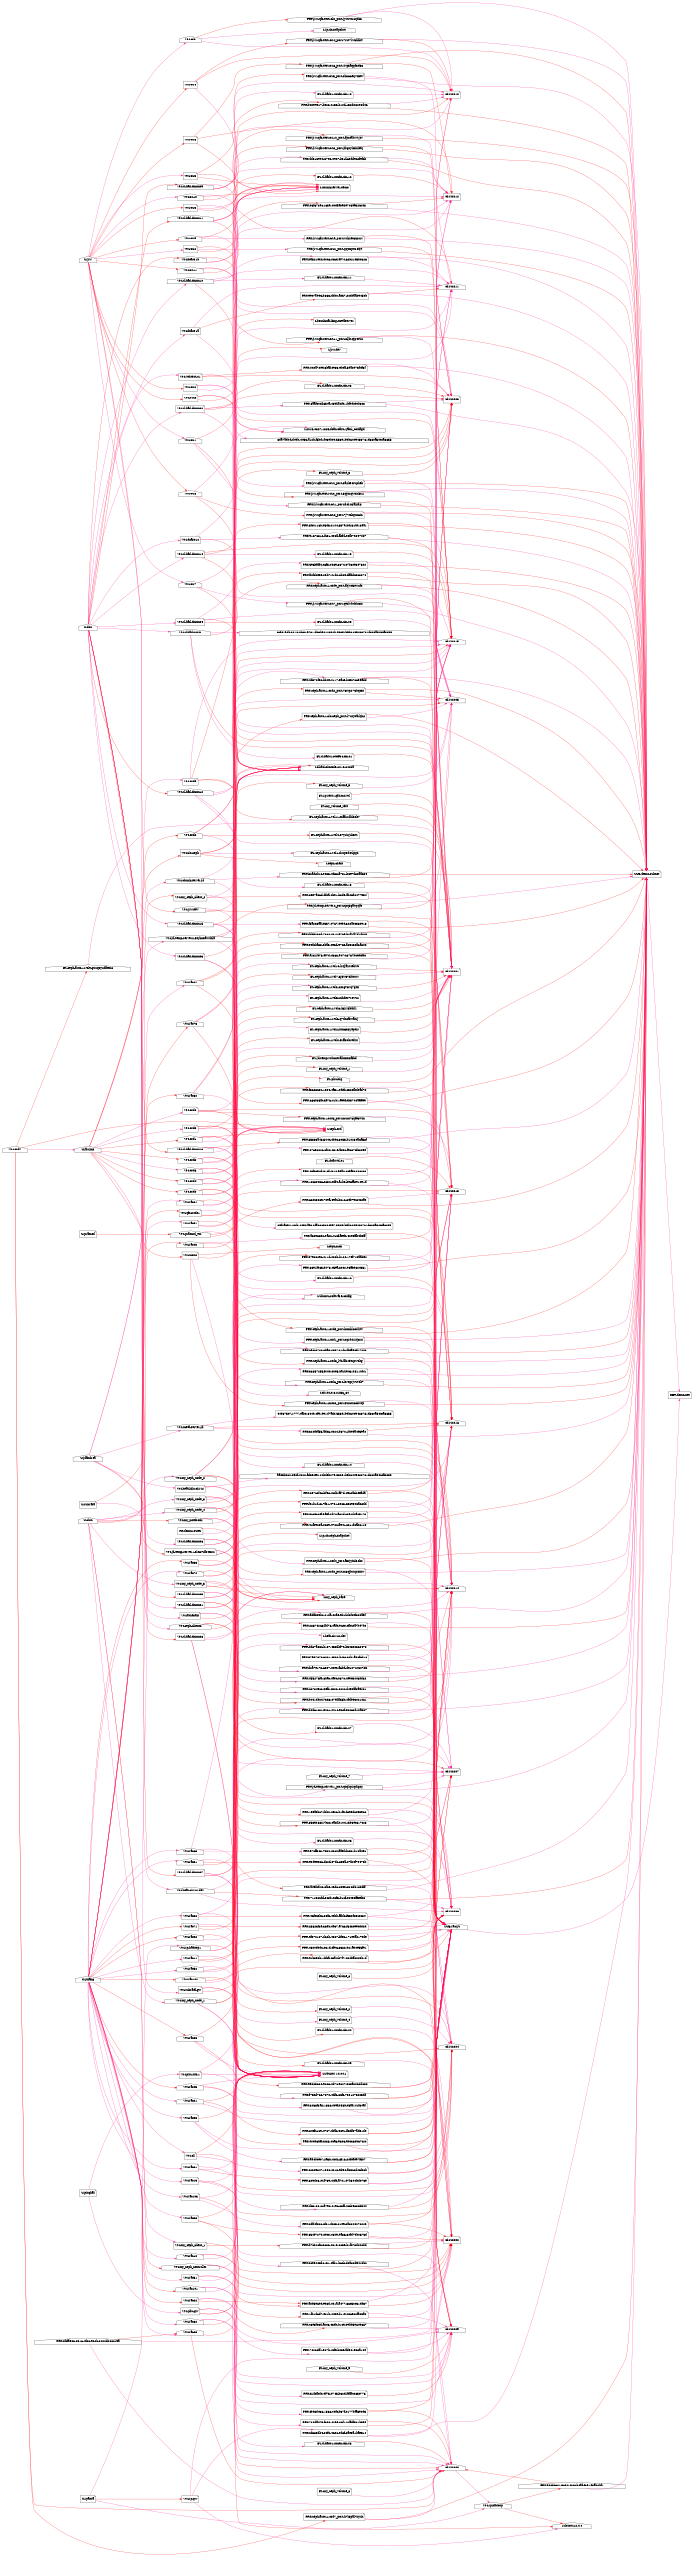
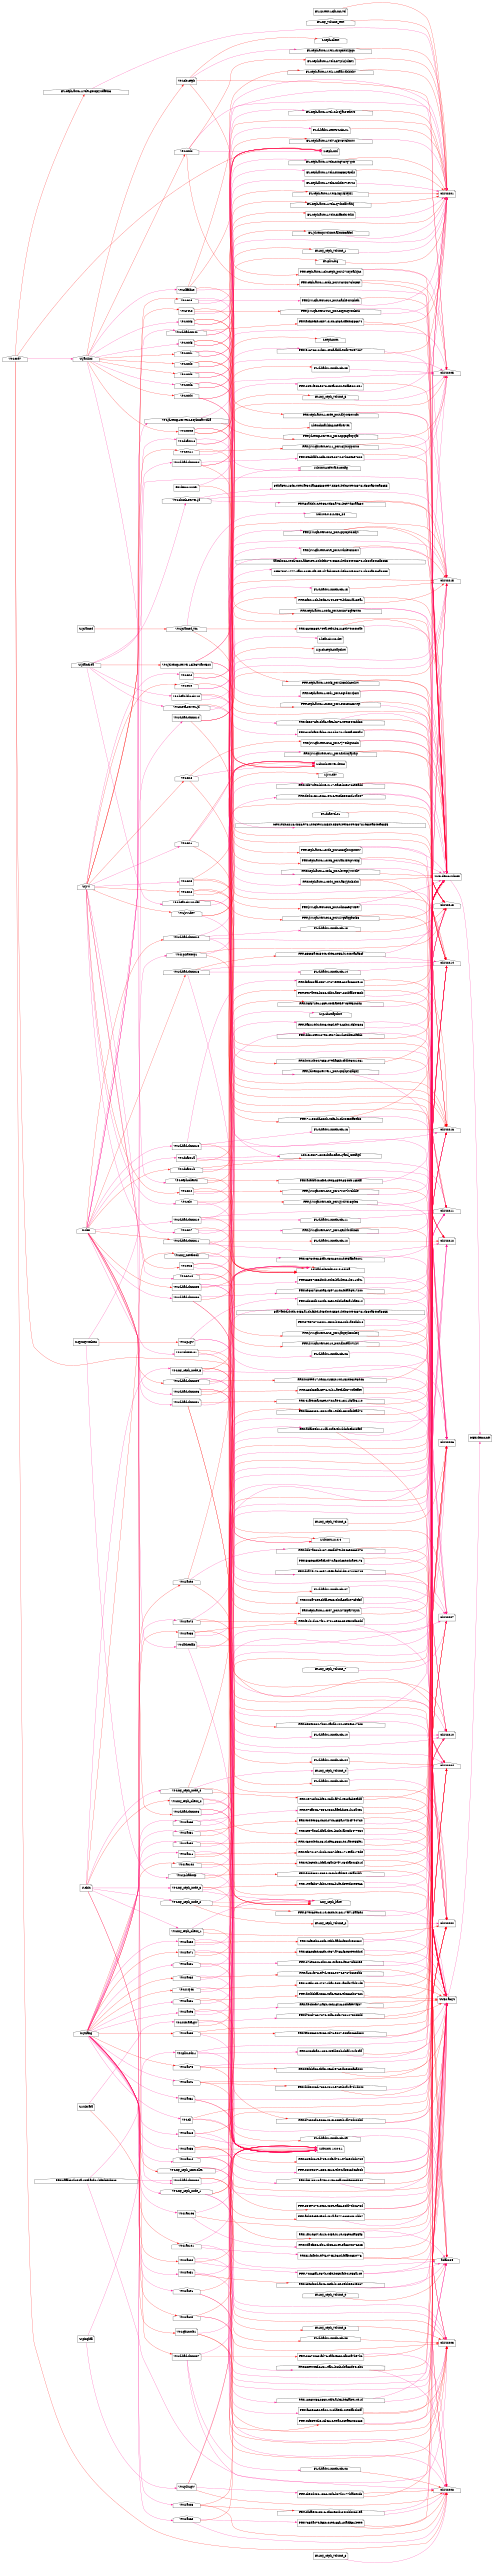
edge "FS:ceph-auto-1-Vol1-drnp5d4zlpgc" -> "cirrus201": added
node "VM:d-had-dnnm10": shape house -> note
node "VM:CS0": shape note -> house
edge "VM:d-had-dnnm02" -> "PRT:8aafc02f-854a-489f-a2f0-1bf9dce0b3c8": reversed
edge "PRT:ceph-auto-1-osd8_port-mum76qfe3tvm" -> "SUB:demo-subnet": added
node "VM:osd9": label "VM:osd9" -> "VM:dffddc9"
edge "VM:rac92" -> "cirrus205": added
node "VM:d-had-dnnm15": shape house -> note
node "PRT:8769602c-8f00-431e-a056-f9c67cf8309e": shape note -> house
node "VM:rac91": shape note -> house
node "PRT:8891fe85-e073-45ea-8c42-98ffce624351": label "PRT:8891fe85-e073-45ea-8c42-98ffce624351" -> "PRT:8891fe85-e073-45ea-8c42-98ffce621351"
node "PRT:ceph-auto-1-osd3_lvb-ahrxitupwokg": label "PRT:ceph-auto-1-osd3_lvb-ahrxitupwokg" -> "PRT:ceph-auto-1-osd3_port-ahrxitupwokg"
edge "VM:rac72" -> "PRT:5c6938ef-9aef-4d70-a32d-c392d2a09173": now "VM:rac72" -> "PRT:fe1b1d13-7f31-4701-8e63-6569546a68dd"
node "U:chin": shape house -> note
node "FS:d-had01-nmdn-cin-04": added
edge "VM:my_ceph_client_1" -> "I:my_ceph_base": added
node "SUB:rac-yu": shape house -> note
node "VM:rac43": label "VM:rac43" -> "VM:rrxj43"
edge "PRT:51f2fbd0-9f75-4745-b62d-fdafc485c776" -> "SUB:rac-yu": added
edge "PRT:0da4f336-cf01-4b85-81e9-3a3844276225" -> "cirrus202": removed
edge "VM:rac22" -> "PRT:a0b5e69e-e98d-401a-a477-66c5c431dd37": now "VM:rac22" -> "I:Ubuntu 14.04.1"
node "cirrus209": label "cirrus209" -> "adab209"
edge "PRT:2fcfae48-3516-4f68-932b-3422bb06c19a" -> "VM:rac23": reversed
edge "cirrus208" -> "VM:rp-hadoop": reversed
node "U:rpanta": label "U:rpanta" -> "U:qymqwonkxzr"
